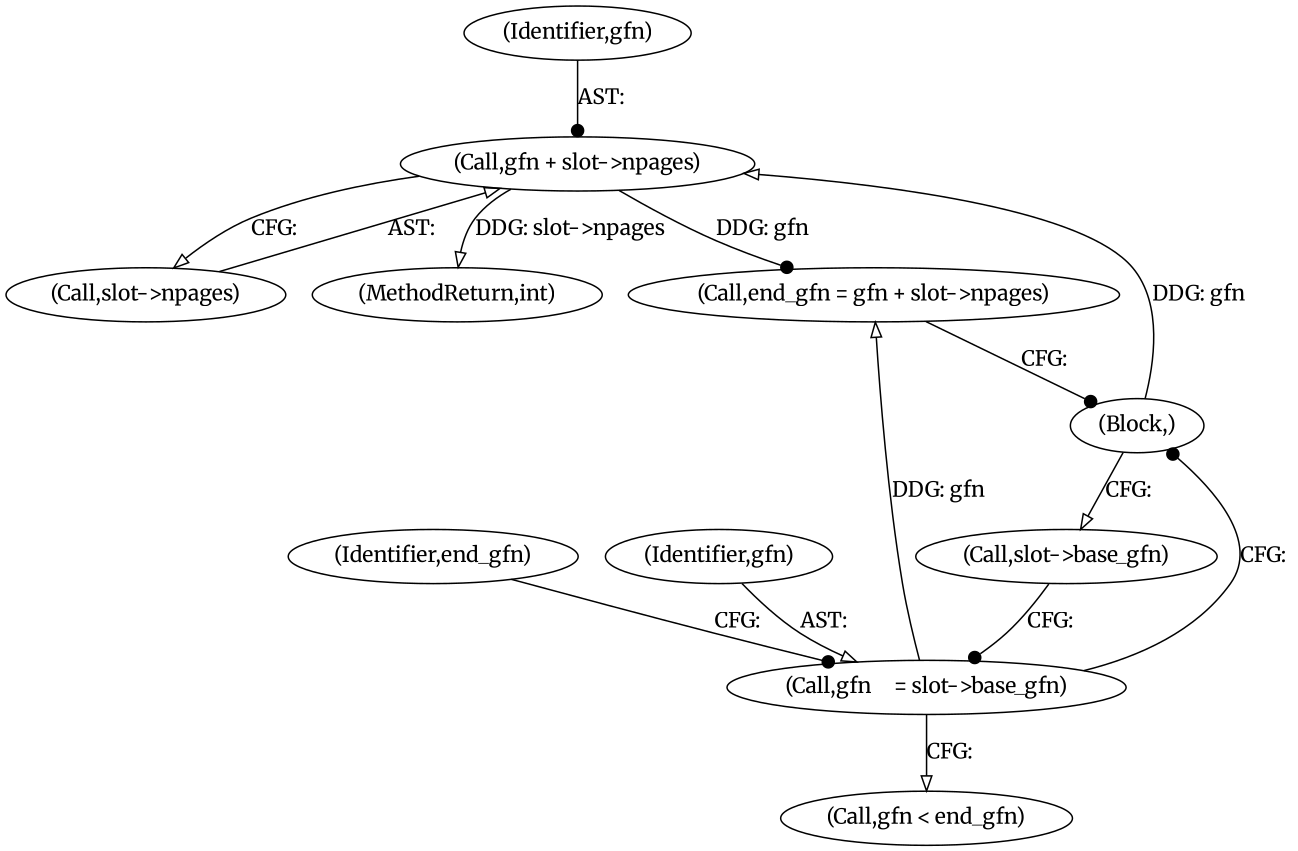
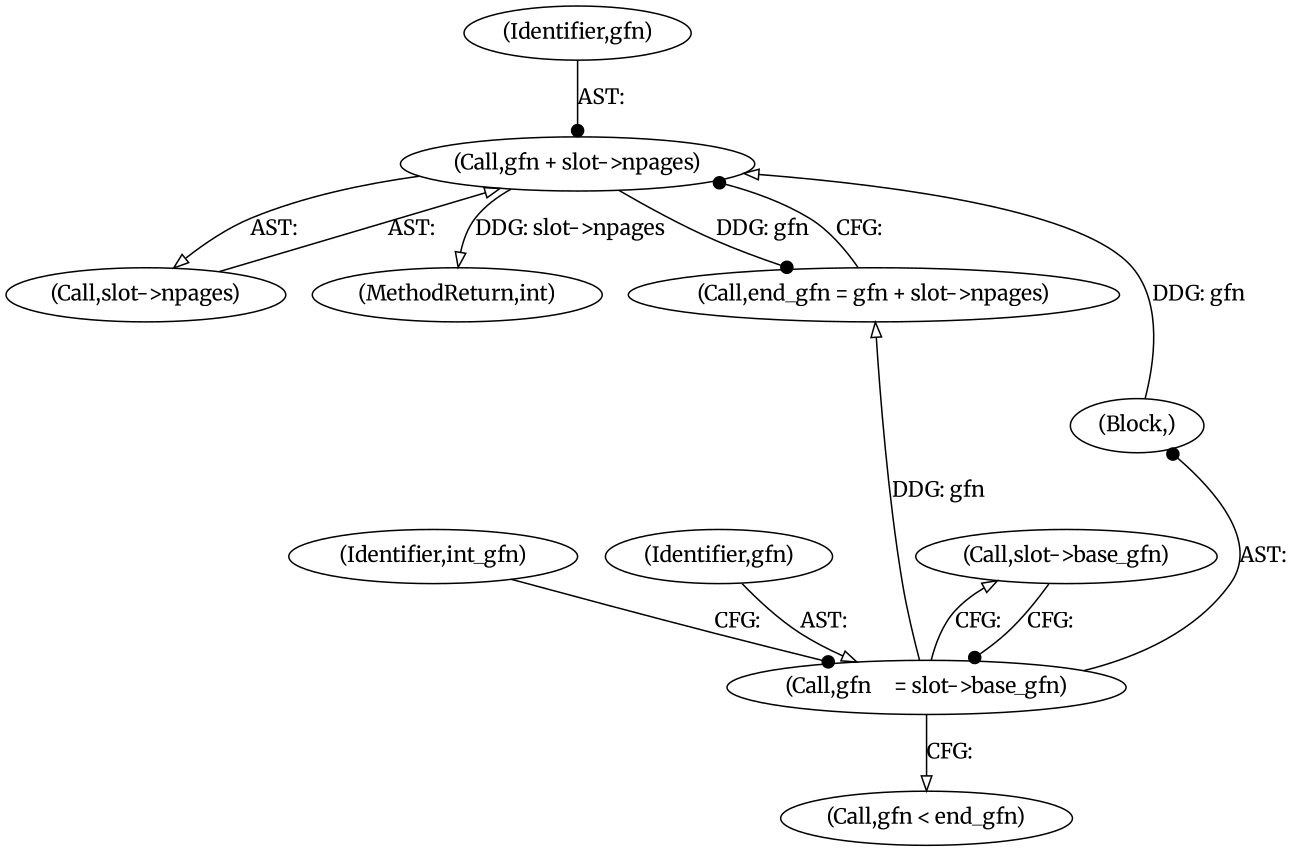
edge "(Call,gfn + slot->npages)" -> "(Call,slot->npages)": label "CFG: " -> "AST: "
edge "(Call,end_gfn = gfn + slot->npages)" -> "(Block,)": now "(Call,end_gfn = gfn + slot->npages)" -> "(Call,gfn + slot->npages)"
edge "(Block,)" -> "(Call,slot->base_gfn)": now "(Call,gfn     = slot->base_gfn)" -> "(Call,slot->base_gfn)"
node "(Identifier,end_gfn)": label "(Identifier,end_gfn)" -> "(Identifier,int_gfn)"
edge "(Call,gfn     = slot->base_gfn)" -> "(Block,)": label "CFG: " -> "AST: "
